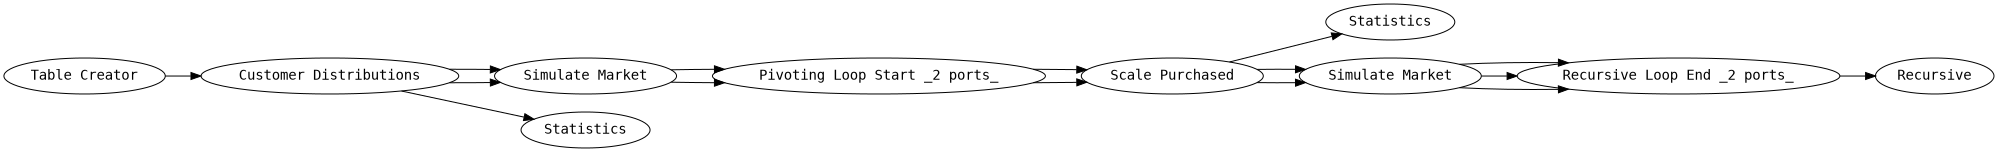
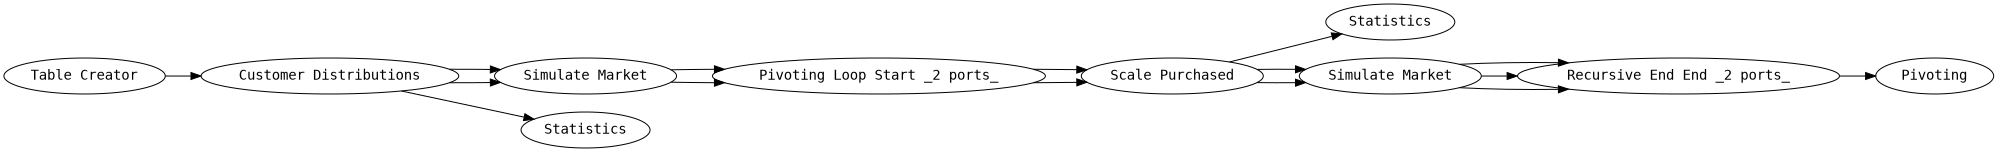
node "Recursive Loop End _2 ports_": label "Recursive Loop End _2 ports_" -> "Recursive End End _2 ports_"
node "Recursive": label "Recursive" -> "Pivoting"
